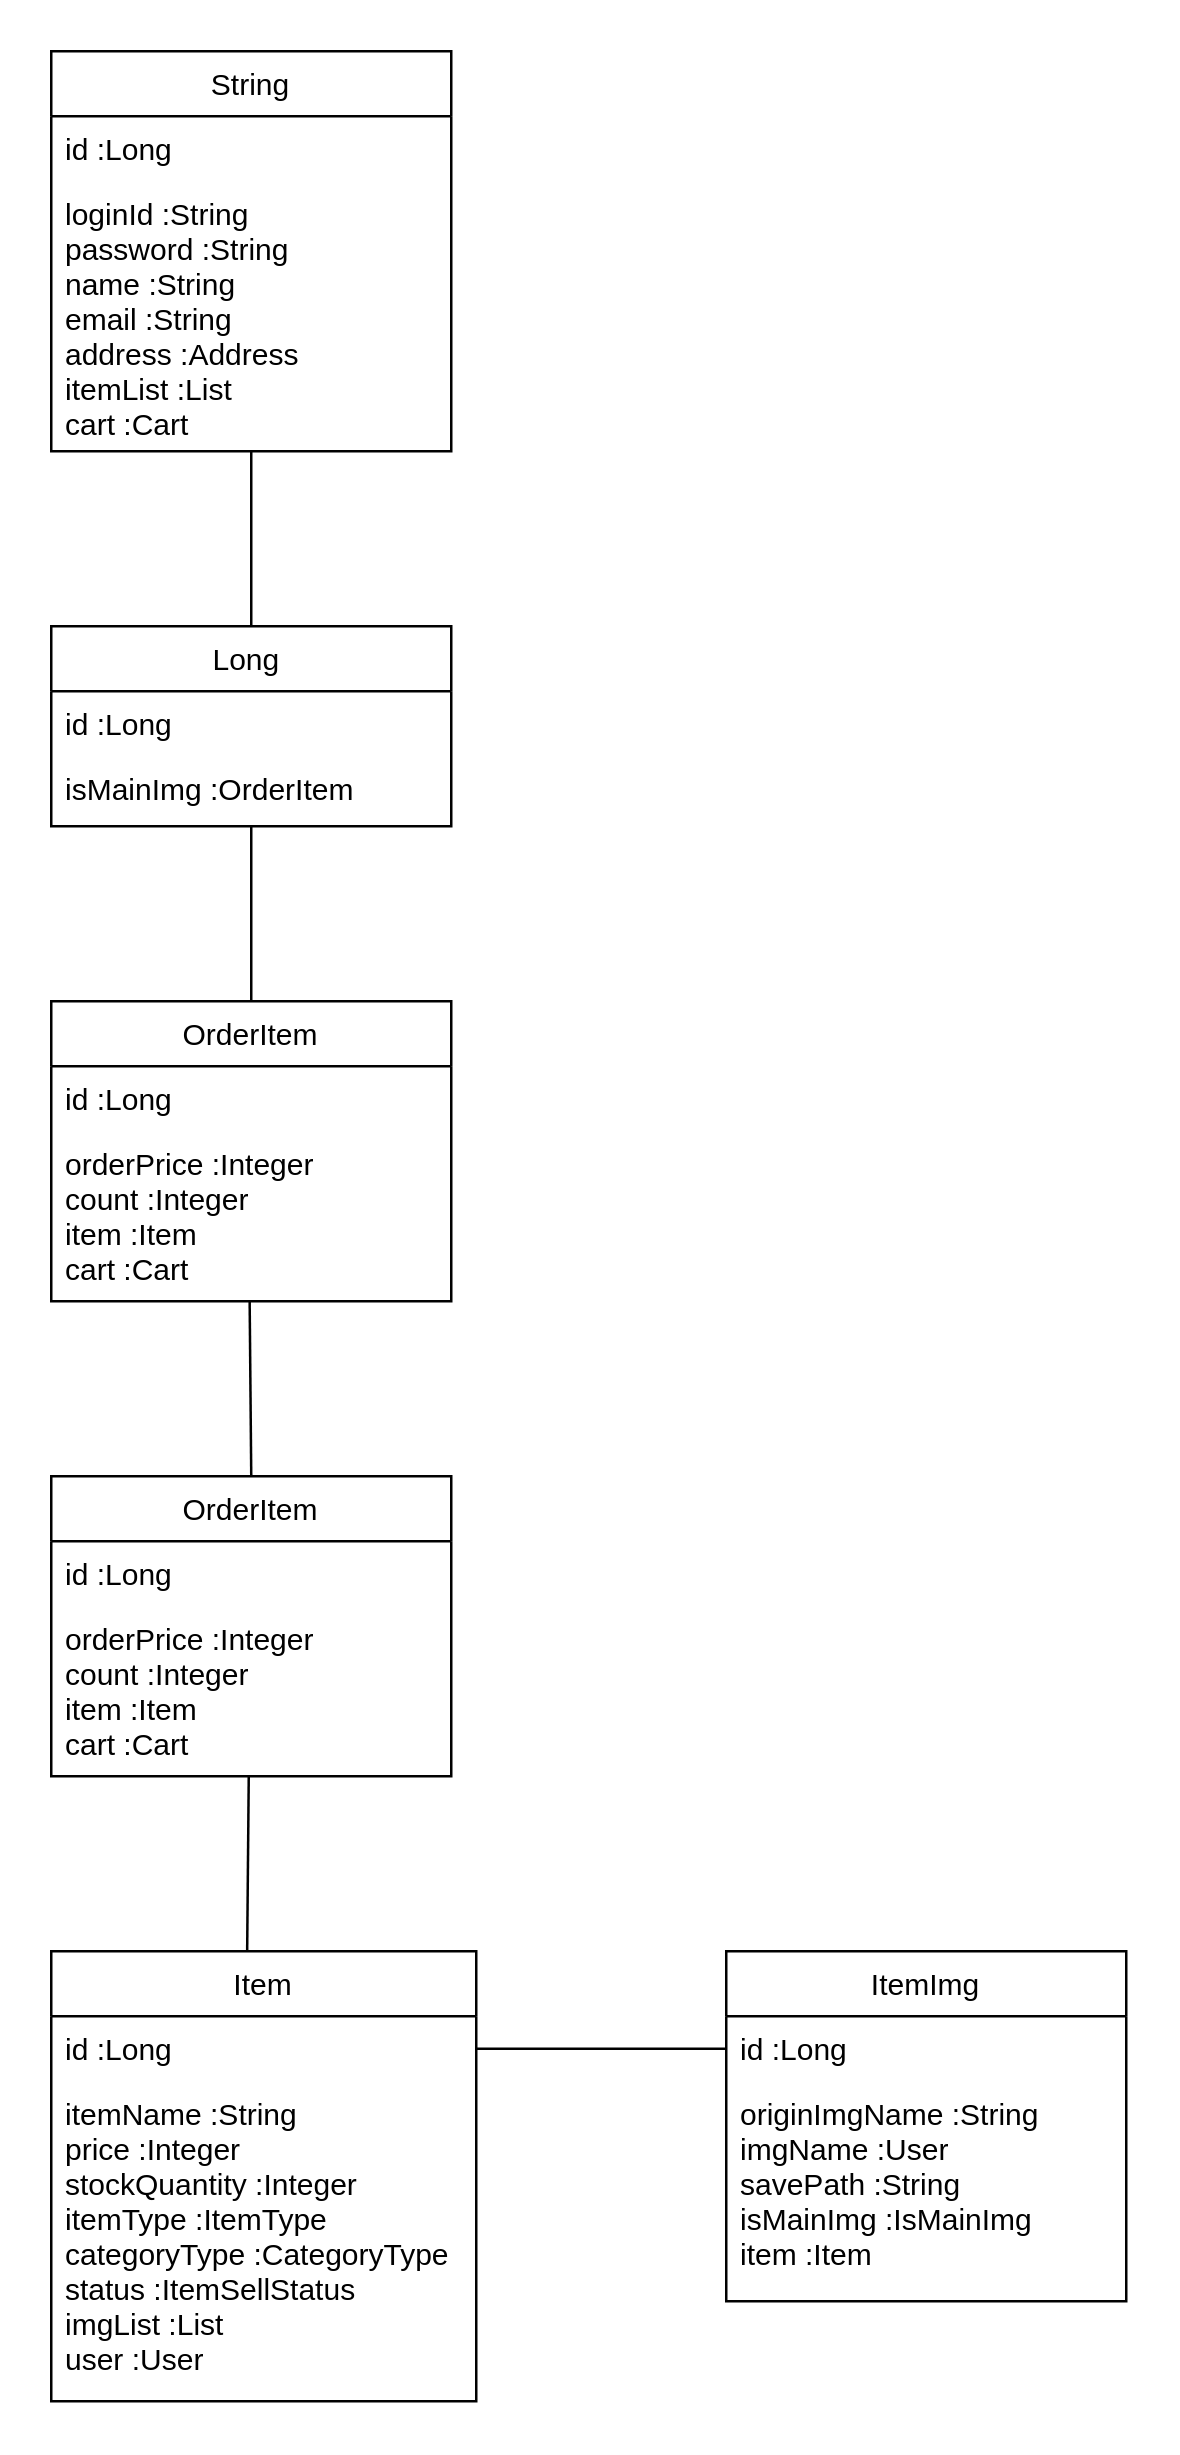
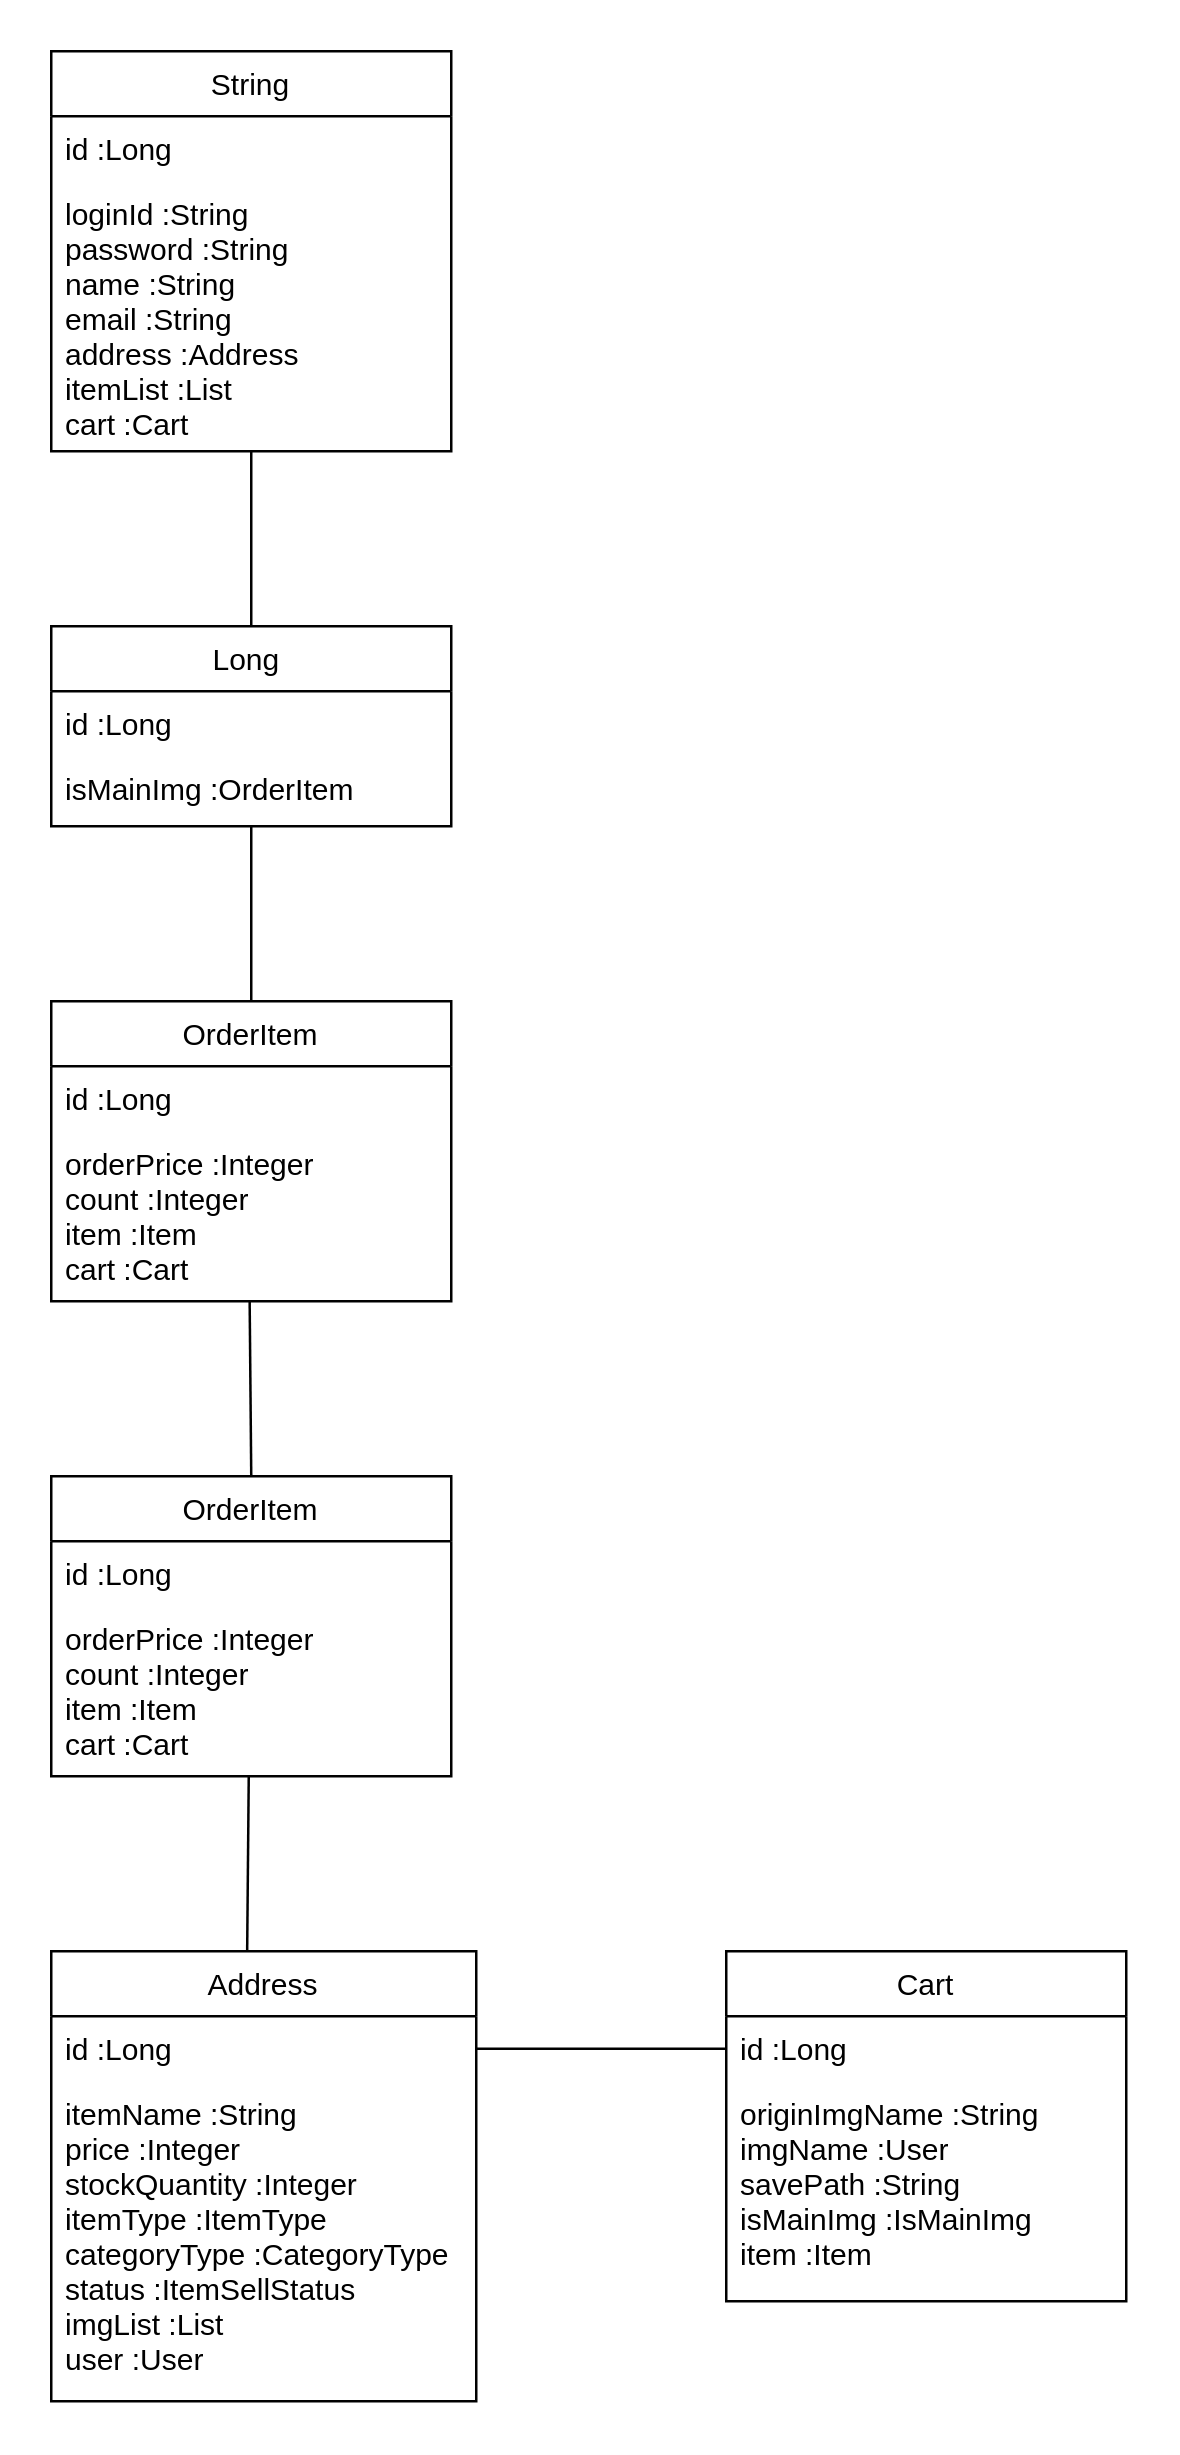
node "Item": label "Item" -> "Address"
node "ItemImg": label "ItemImg" -> "Cart"
